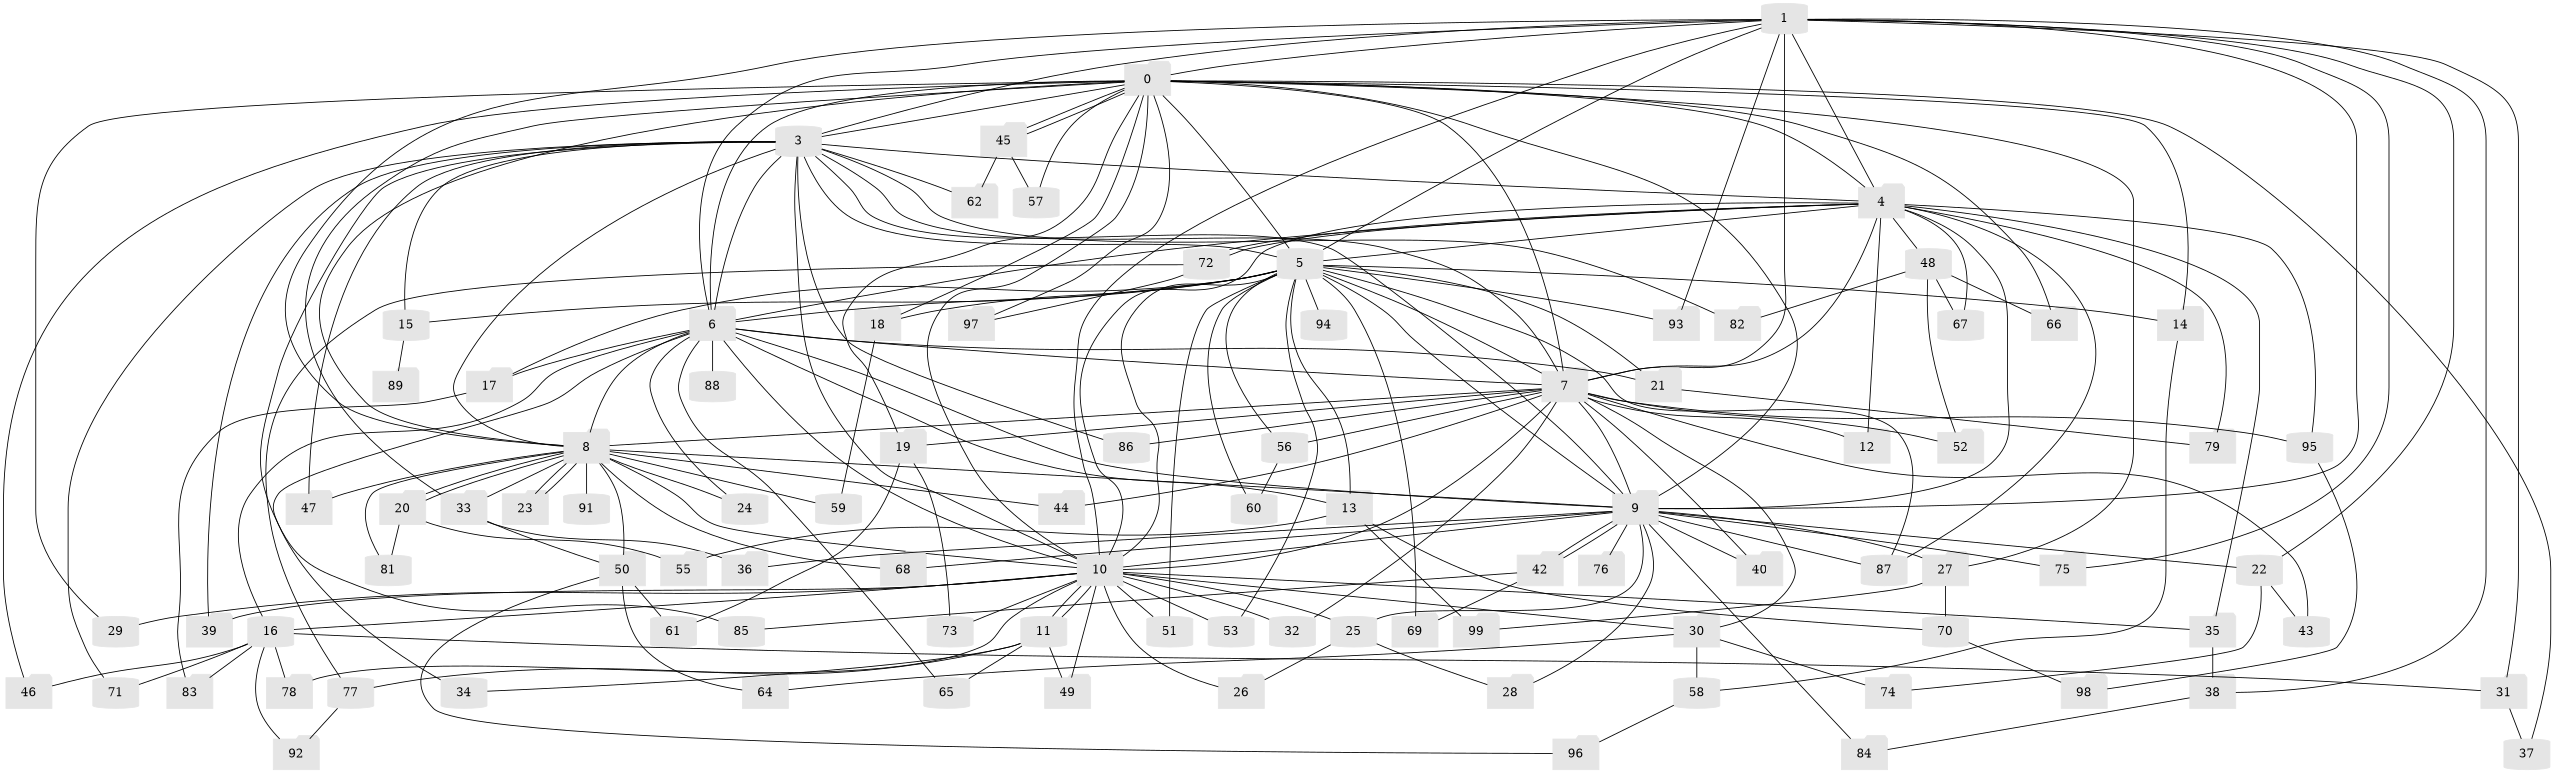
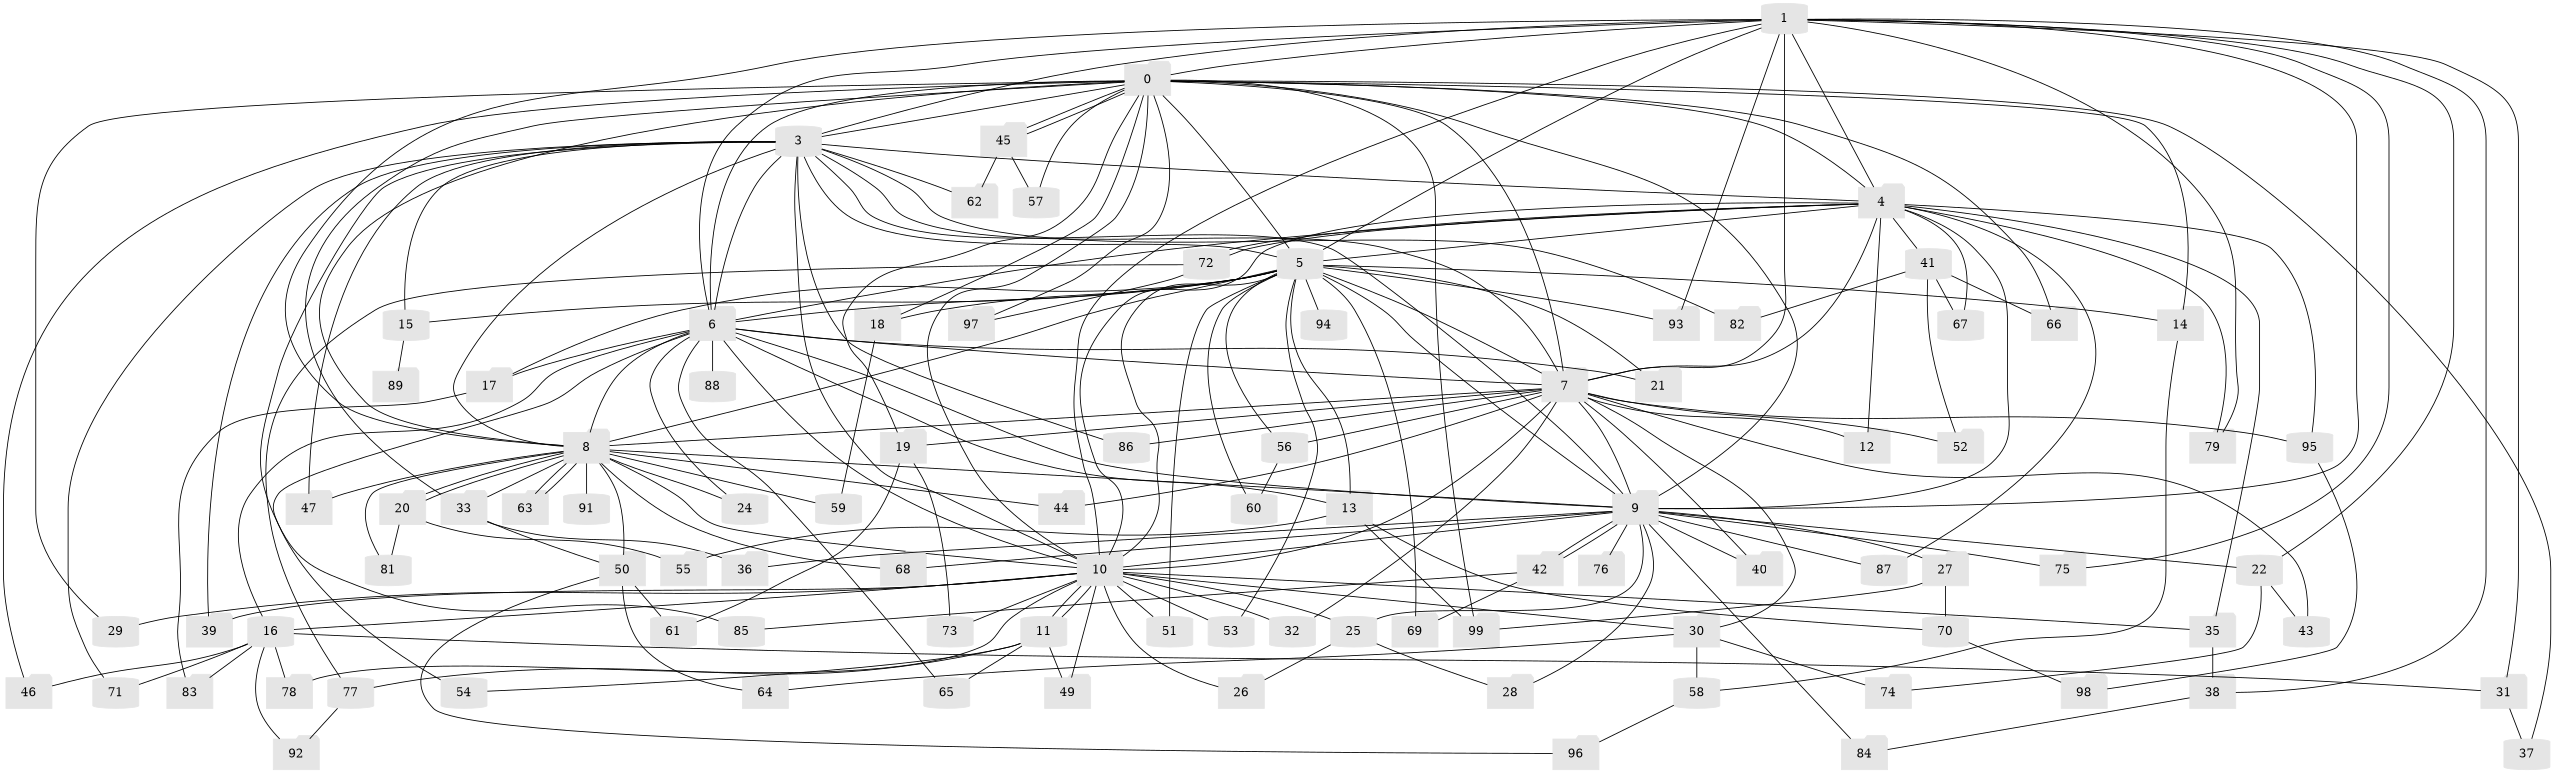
edge "0" -- "27": now "0" -- "99"
node "48": label "48" -> "41"
edge "5" -- "87": now "5" -- "8"
edge "21" -- "79": now "1" -- "79"
node "23": label "23" -> "63"
node "34": label "34" -> "54"
